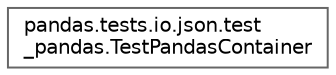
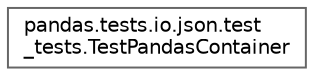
node "pandas.tests.io.json.test _pandas.TestPandasContainer": label "pandas.tests.io.json.test _pandas.TestPandasContainer" -> "pandas.tests.io.json.test _tests.TestPandasContainer"
